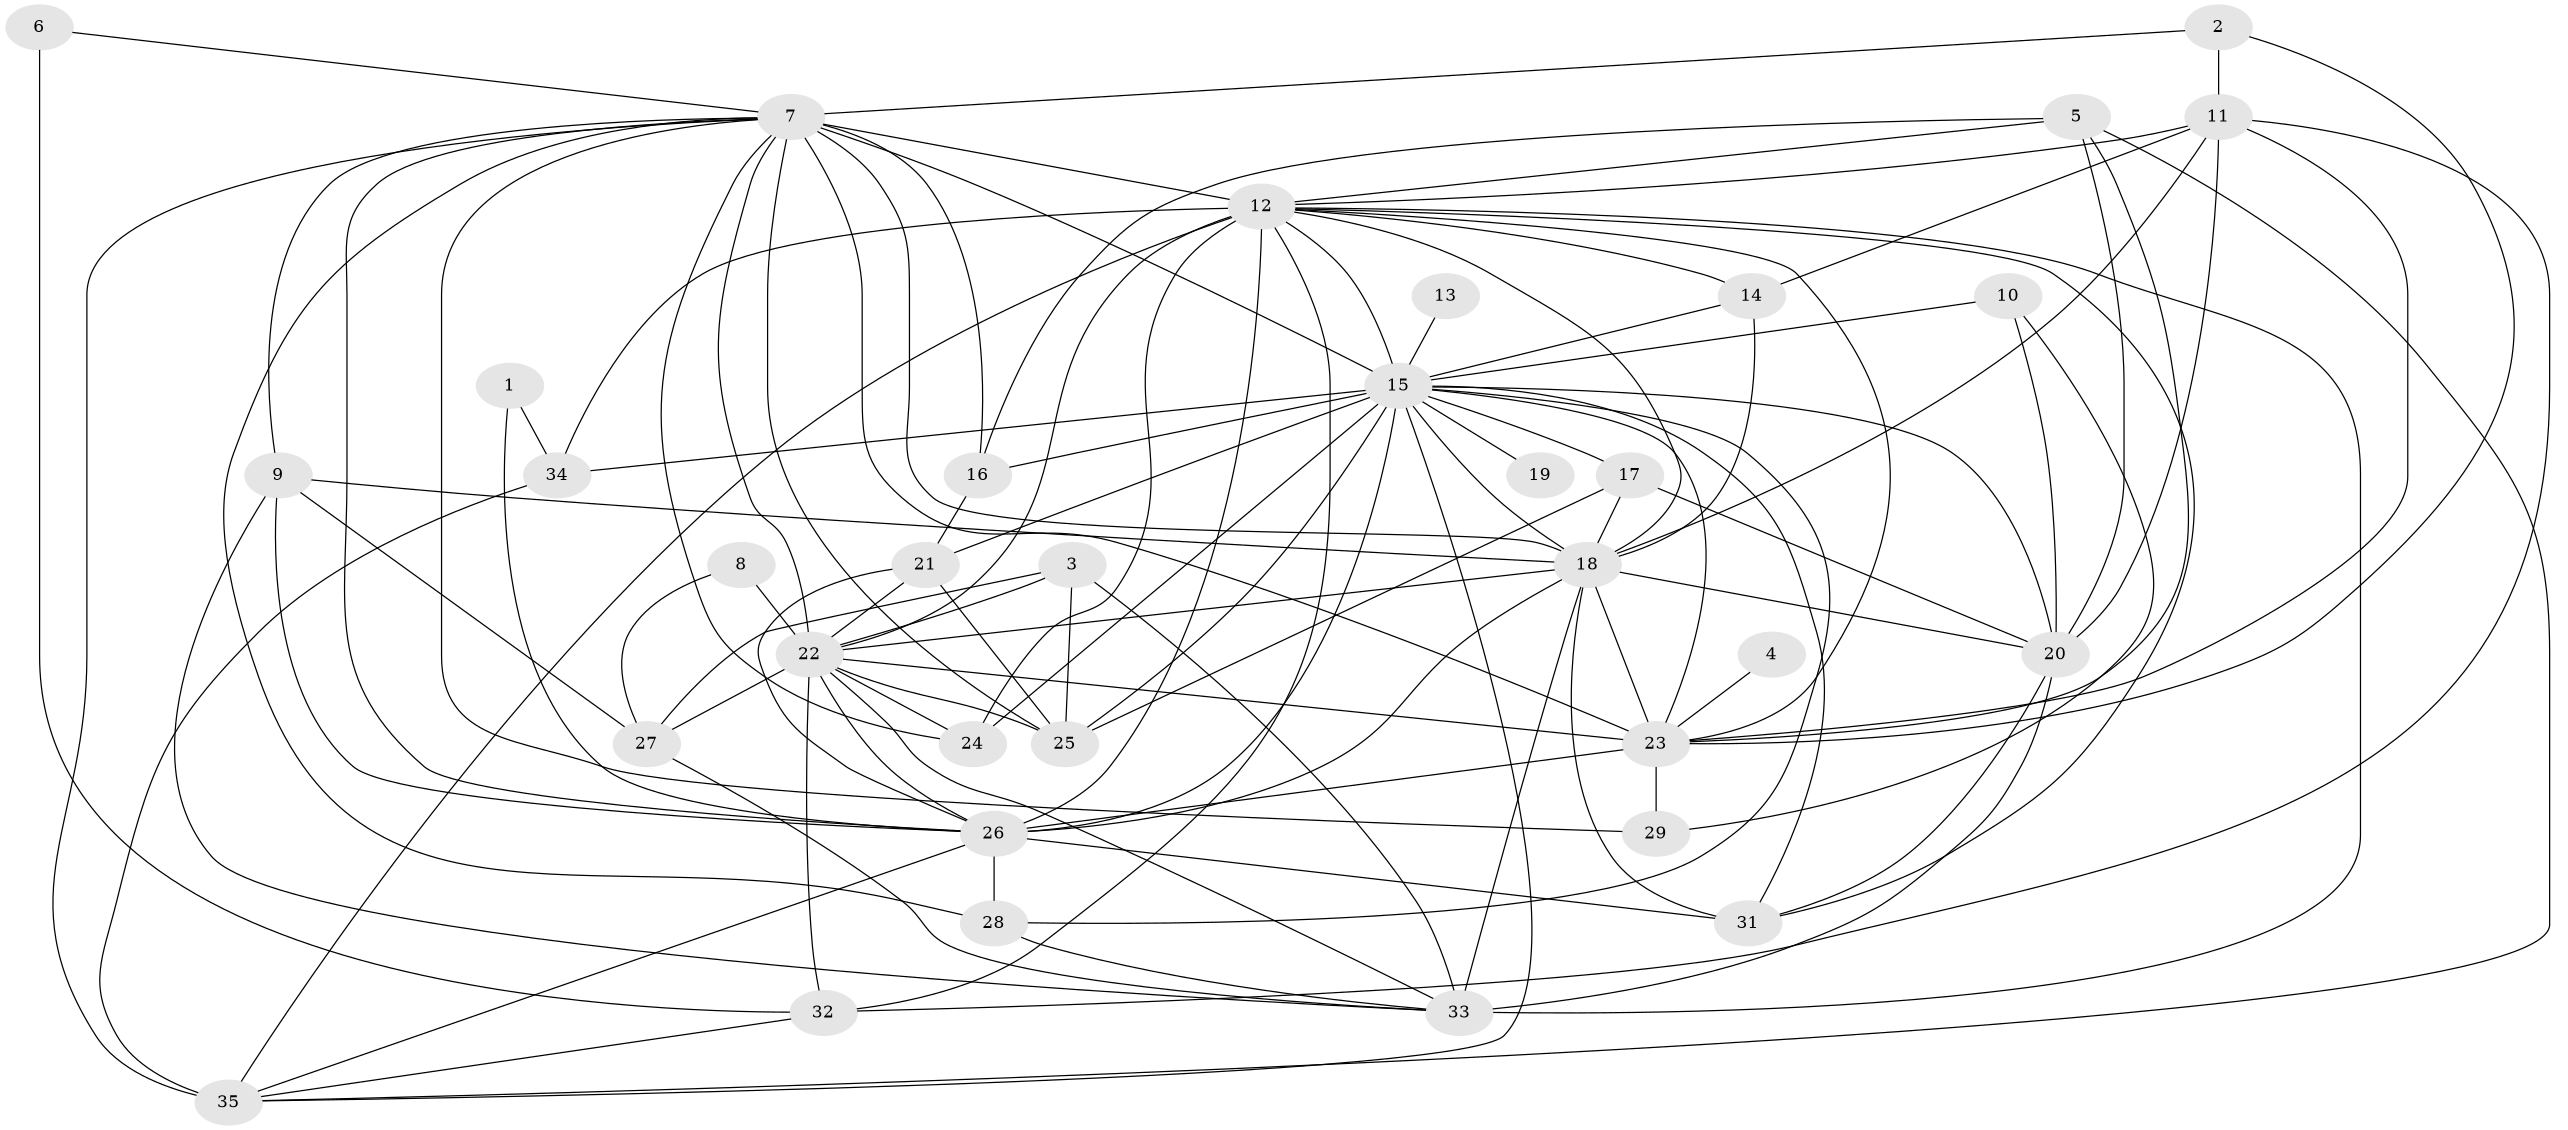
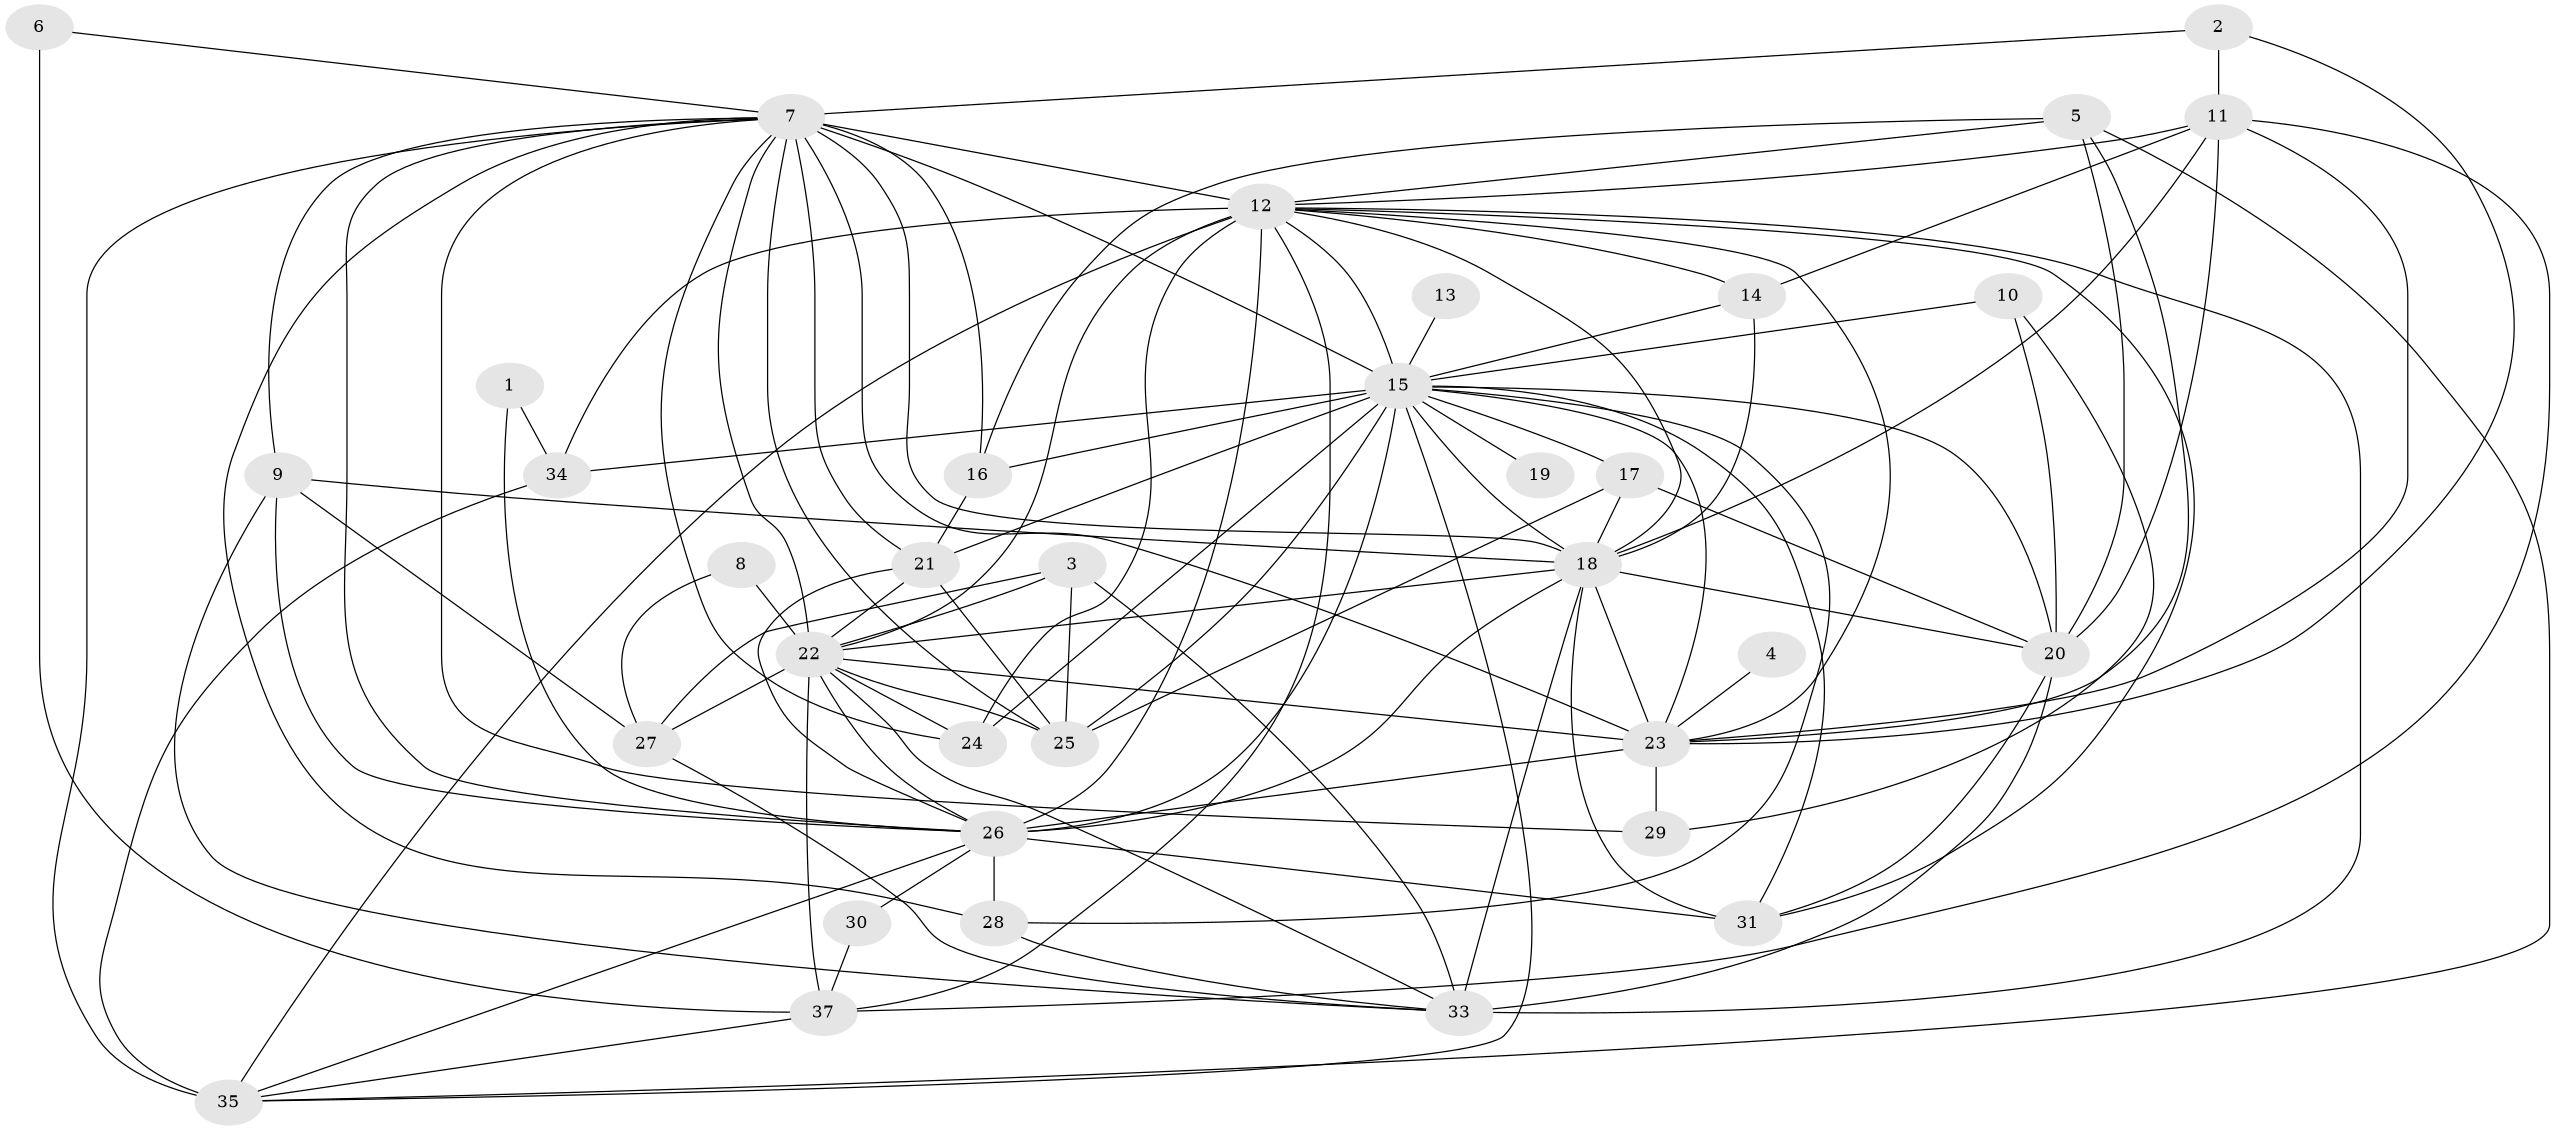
edge "7" -- "21": added
node "30": added
node "32": label "32" -> "37"
